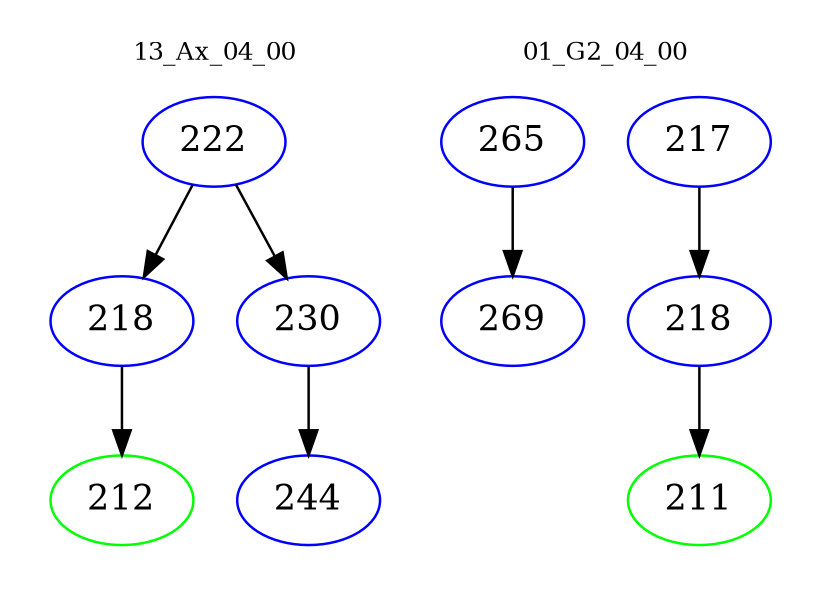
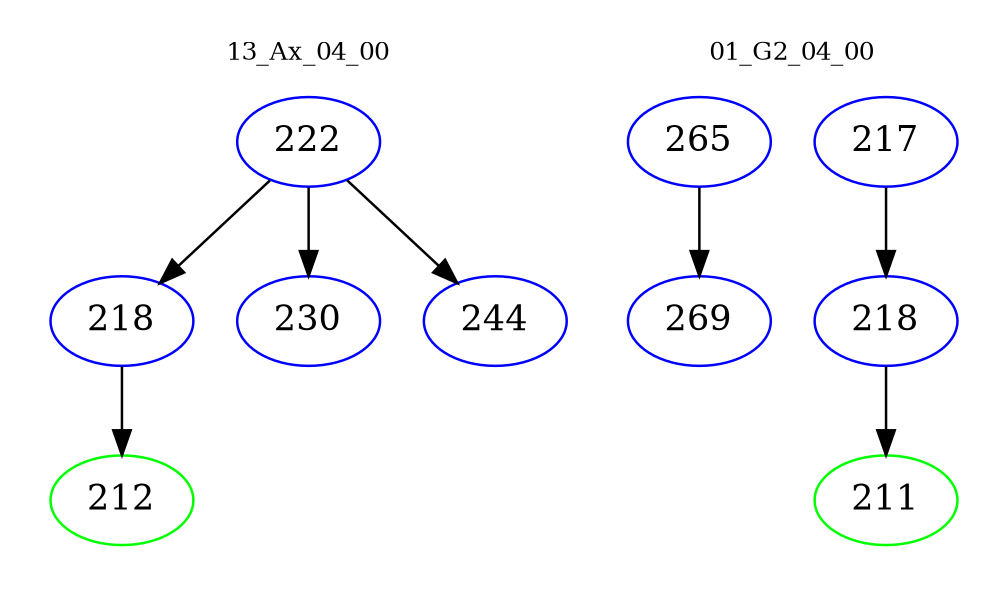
edge "230" -> "244": now "222" -> "244"
